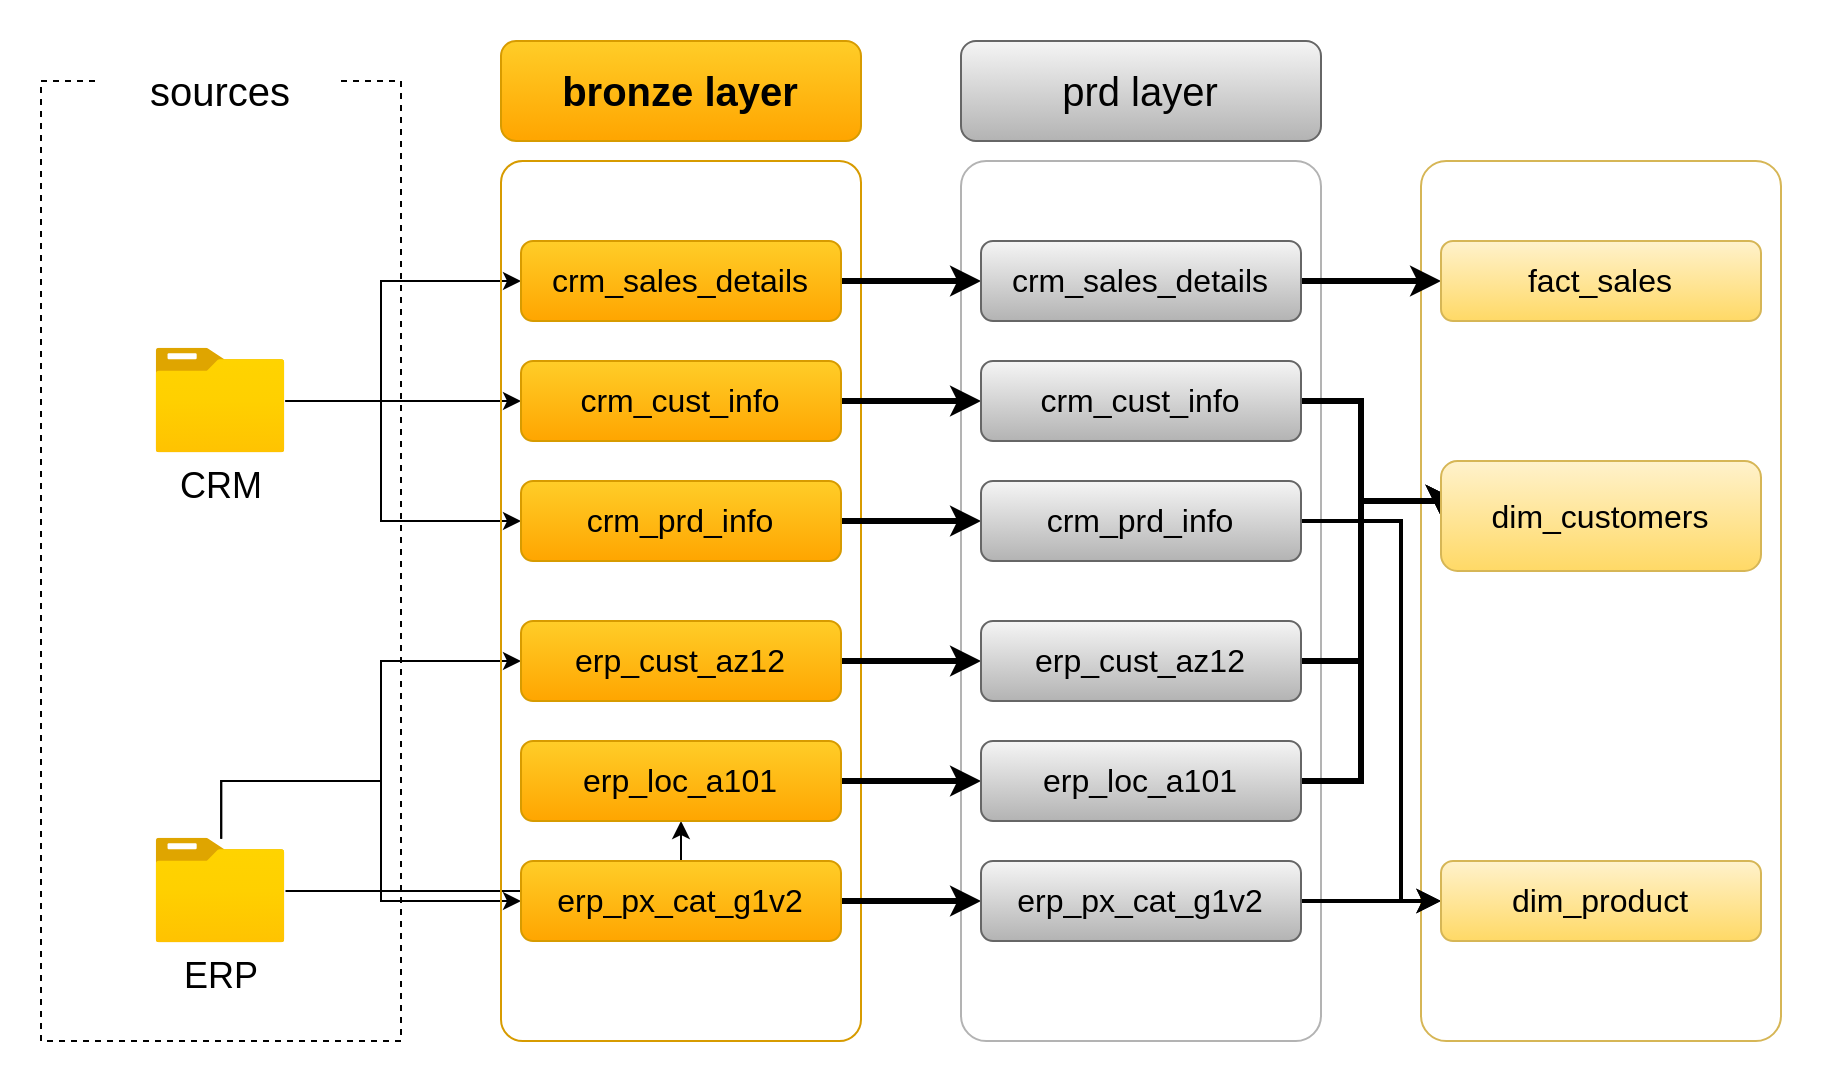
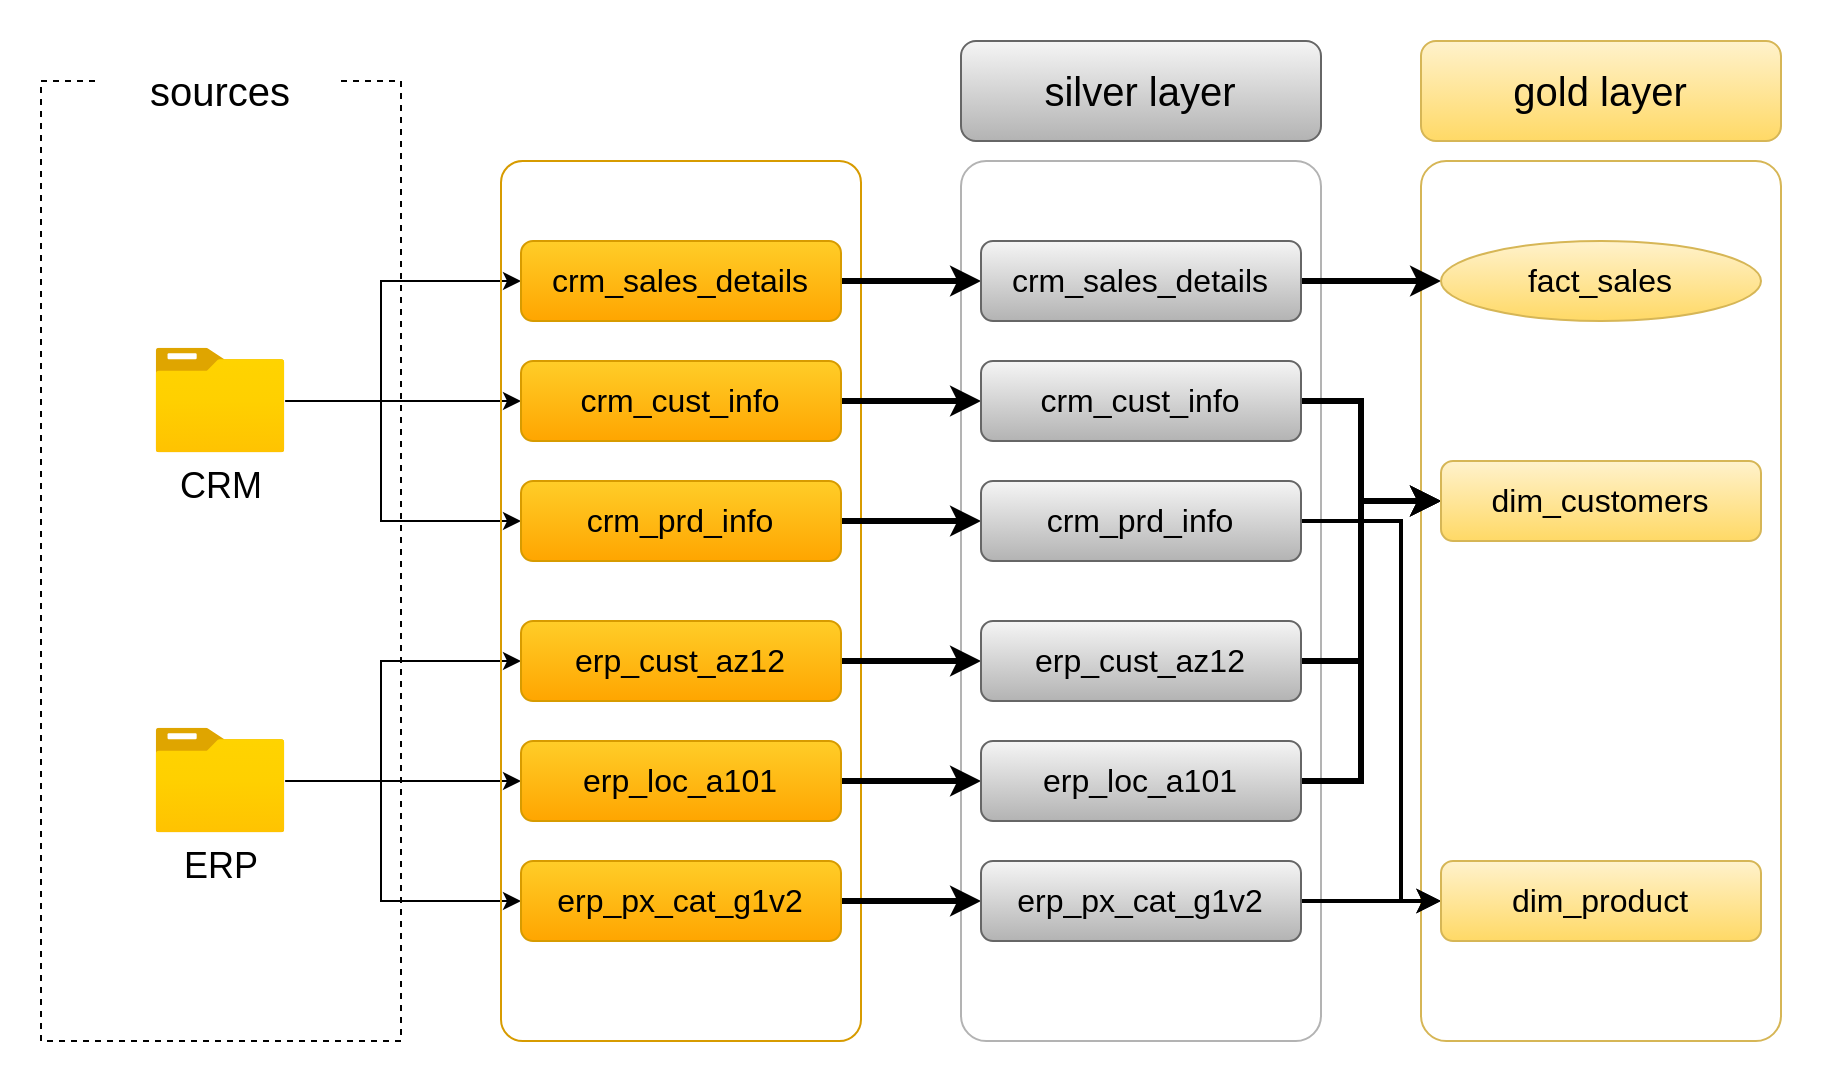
node "bronze layer": removed
node "prd layer": label "prd layer" -> "silver layer"
node "gold layer": added
node "fact_sales": shape rounded rectangle -> ellipse
node "dim_customers": size 320x110 -> 320x80
node "ERP": moved (221, 891) -> (221, 781)
